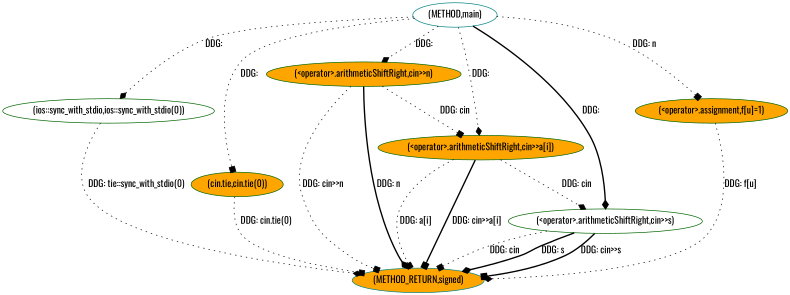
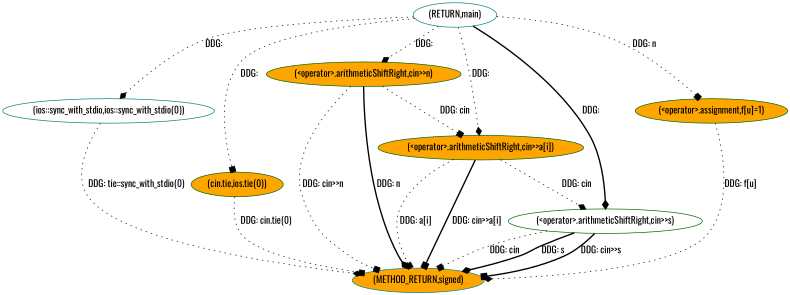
node "(METHOD,main)": label "(METHOD,main)" -> "(RETURN,main)"
node "(ios::sync_with_stdio,ios::sync_with_stdio(0))": color darkgreen -> teal
node "(cin.tie,cin.tie(0))": label "(cin.tie,cin.tie(0))" -> "(cin.tie,ios.tie(0))"
